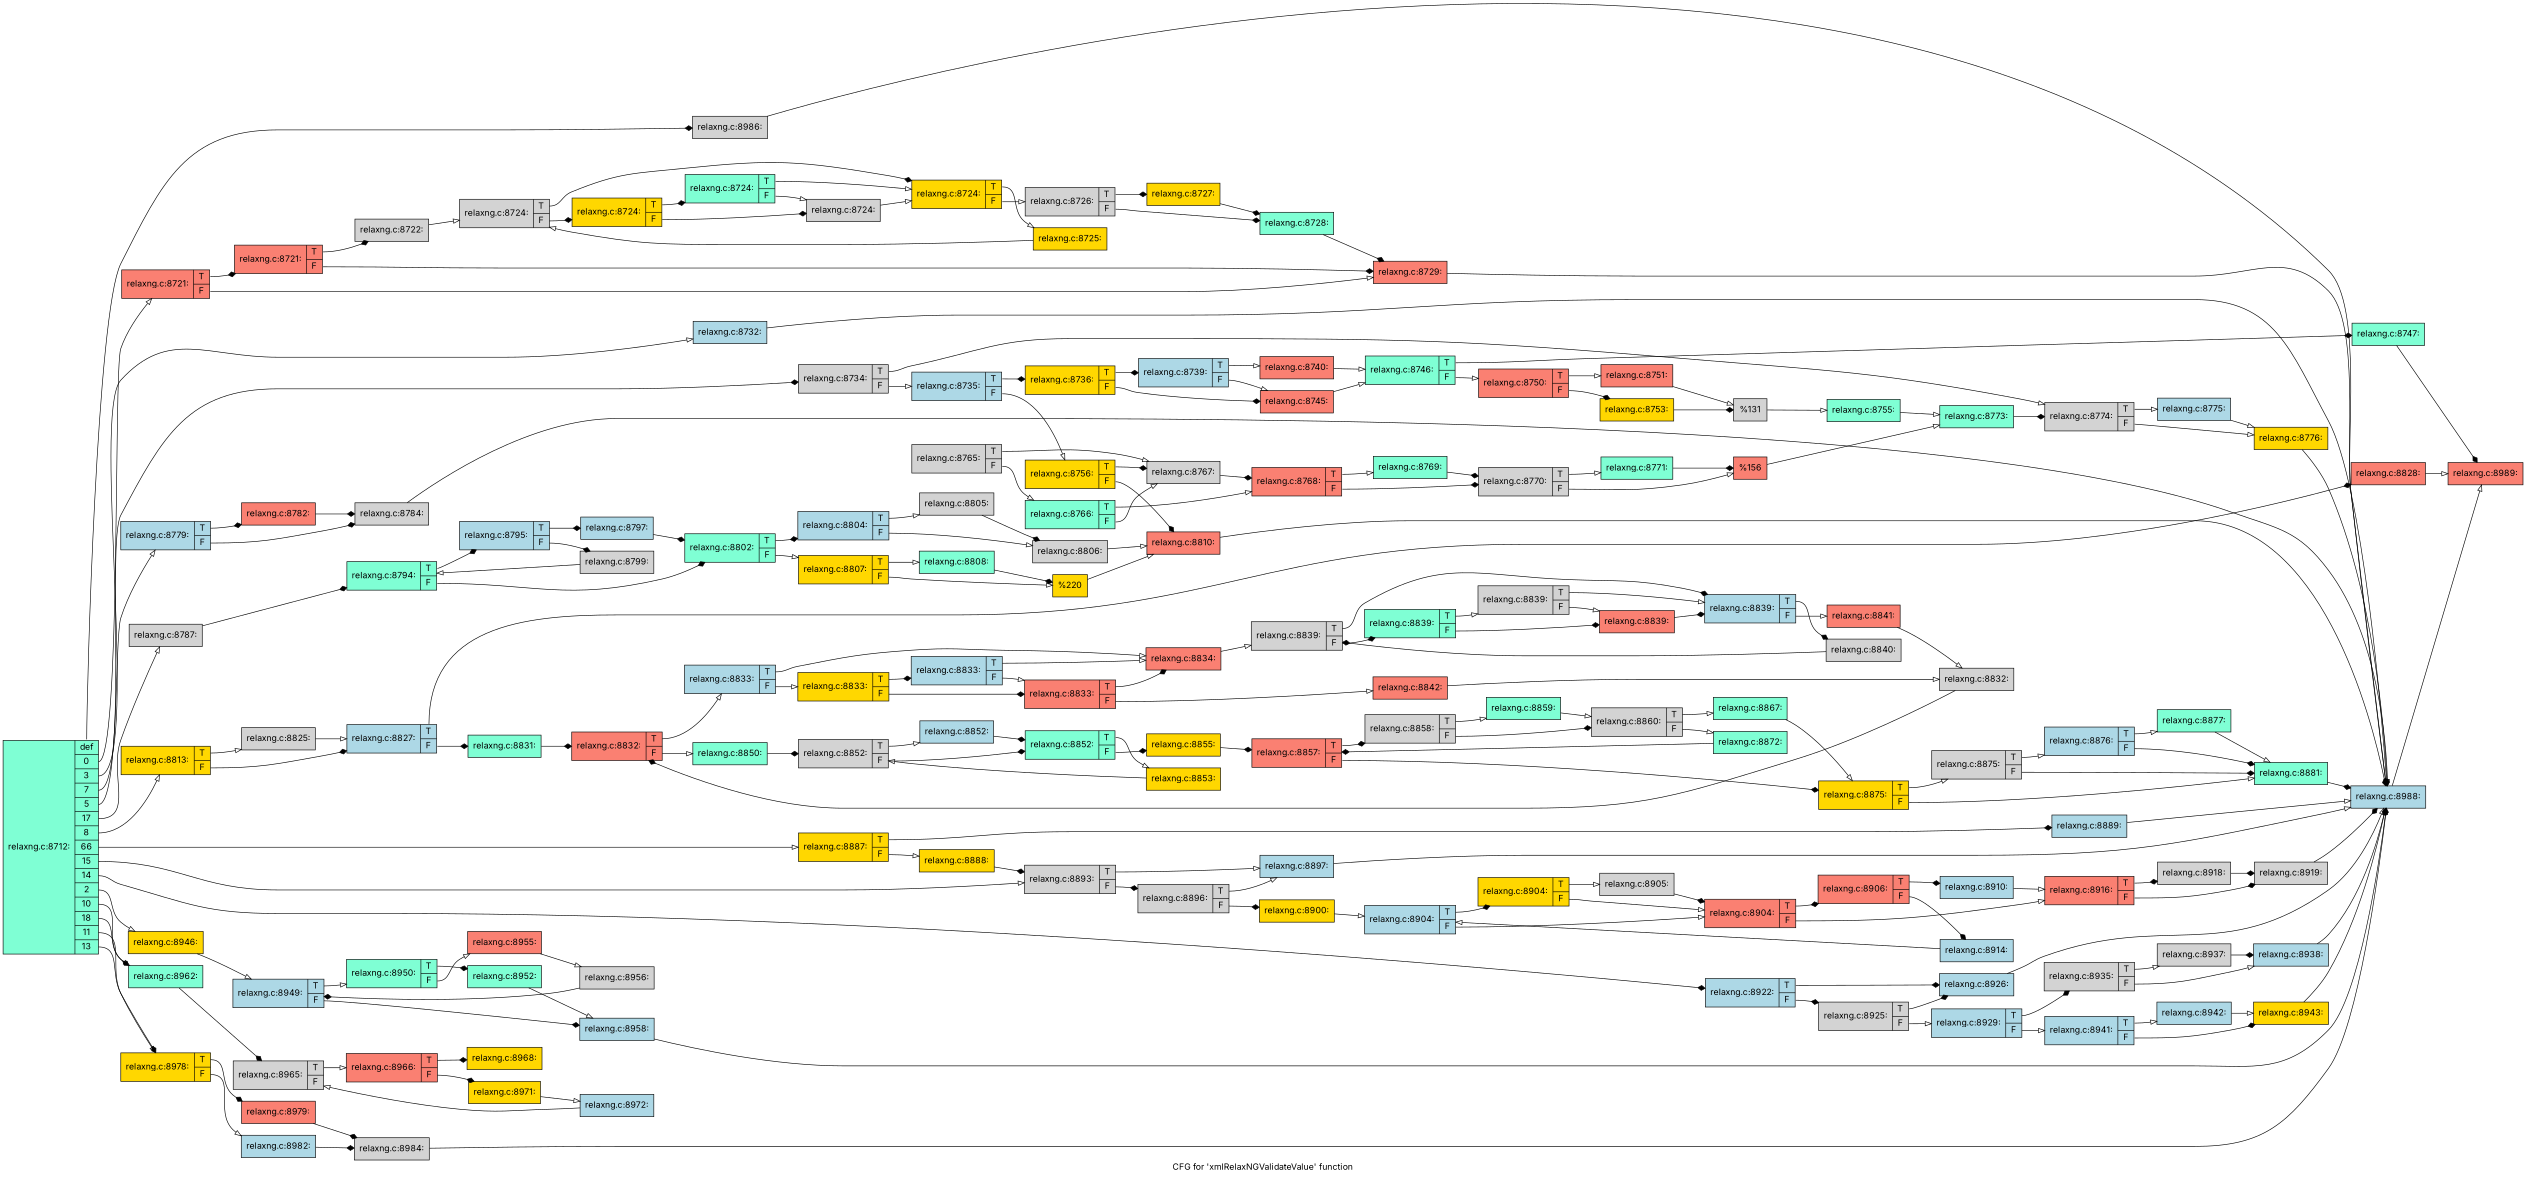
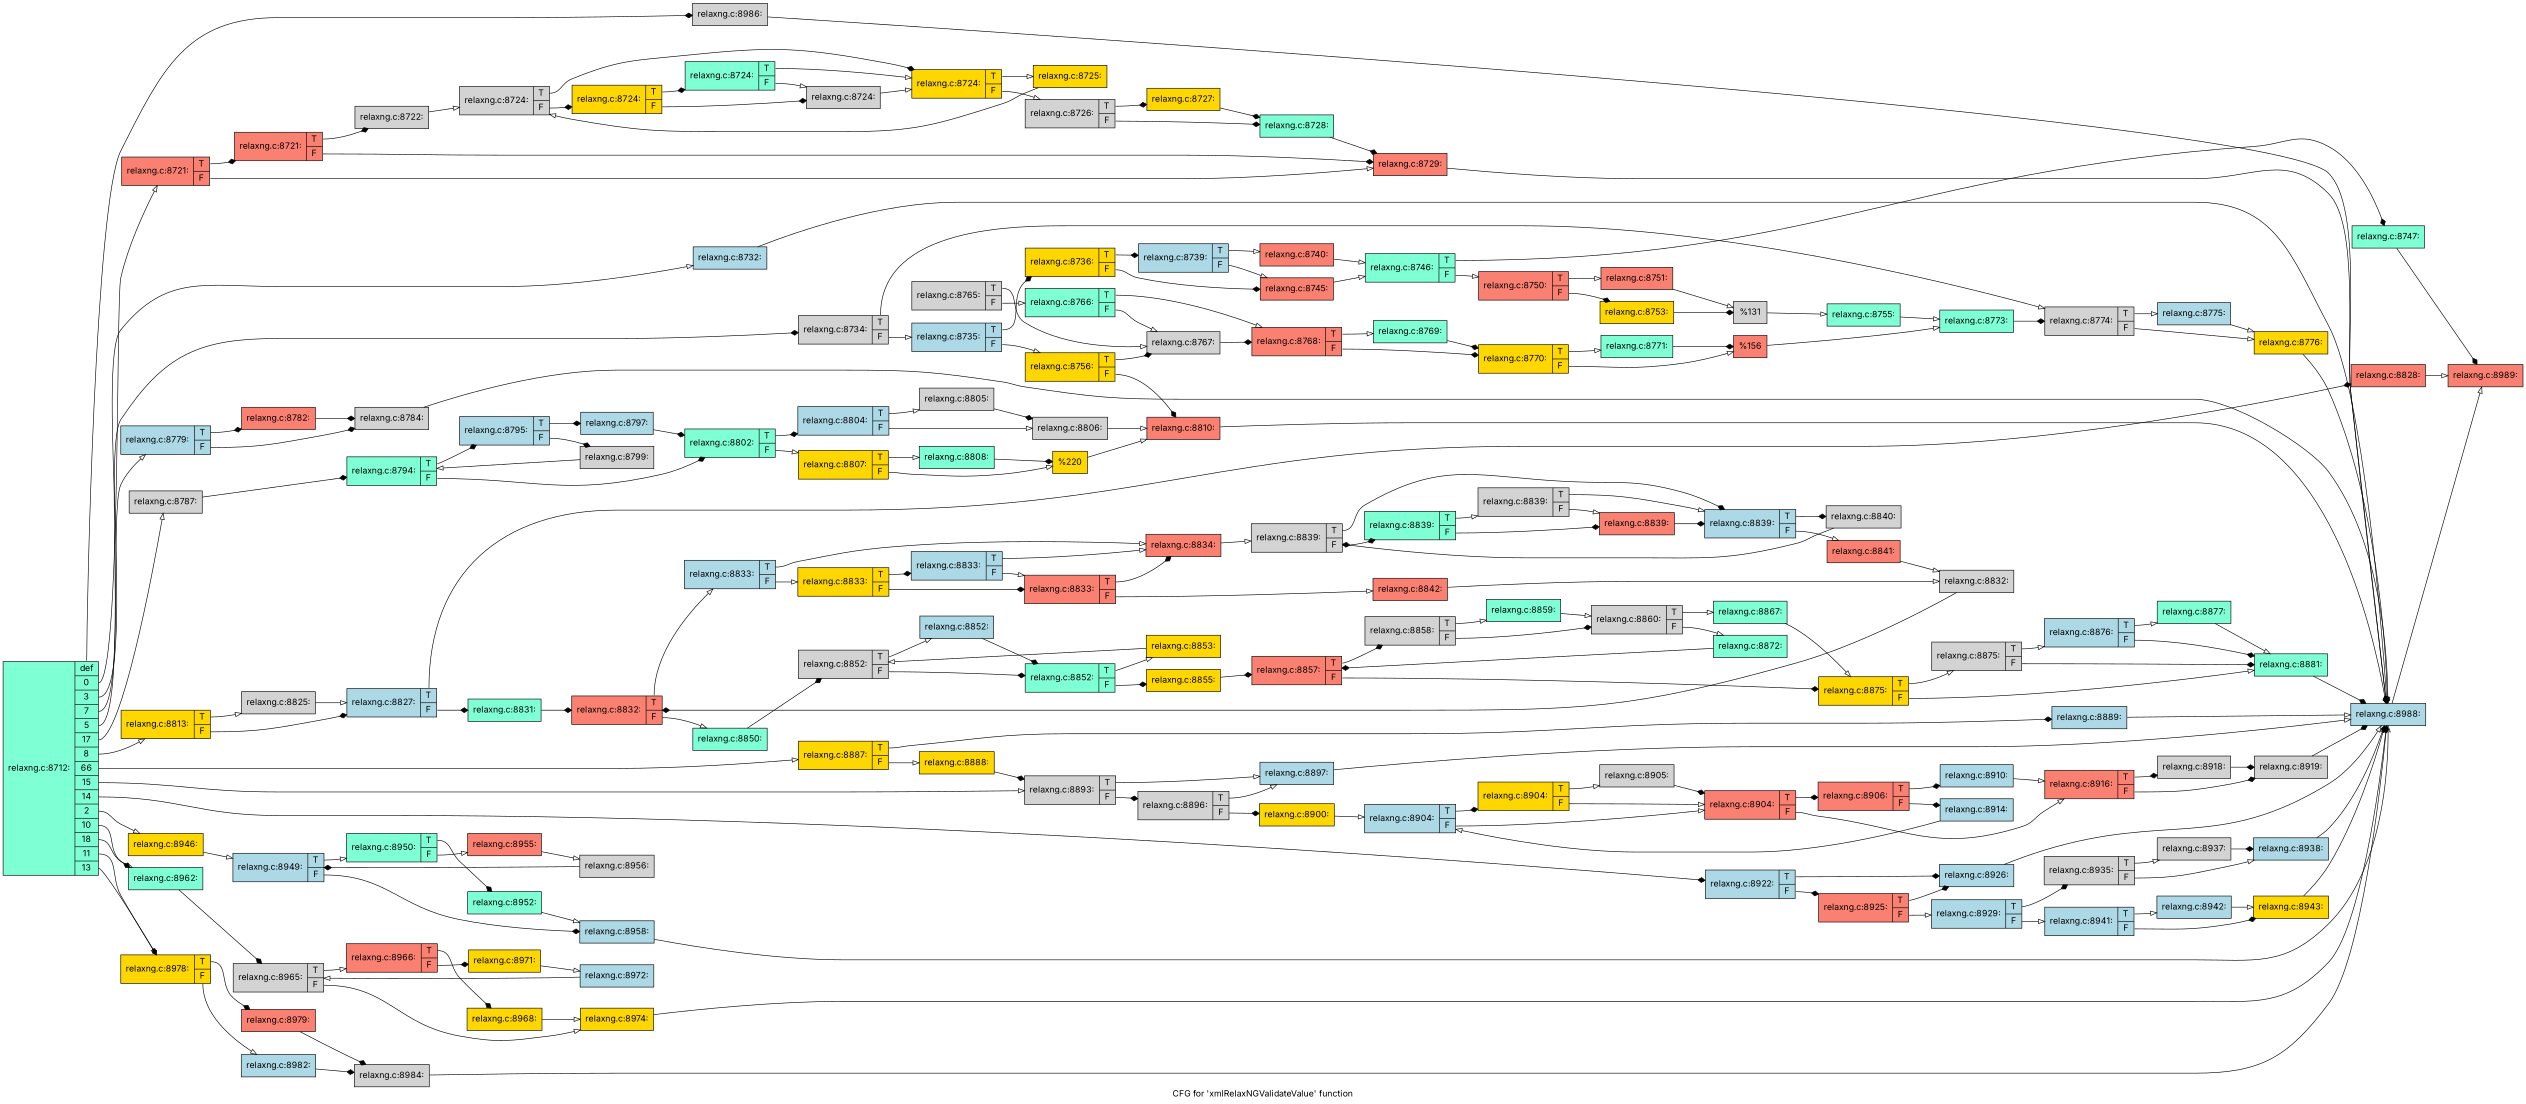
node "relaxng.c:8770:": fillcolor lightgrey -> gold
node "relaxng.c:8925:": fillcolor lightgrey -> salmon
node "relaxng.c:8974:": added
